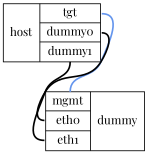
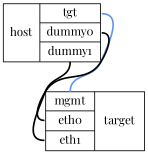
node "mgmt": text "dummy" -> "target"
